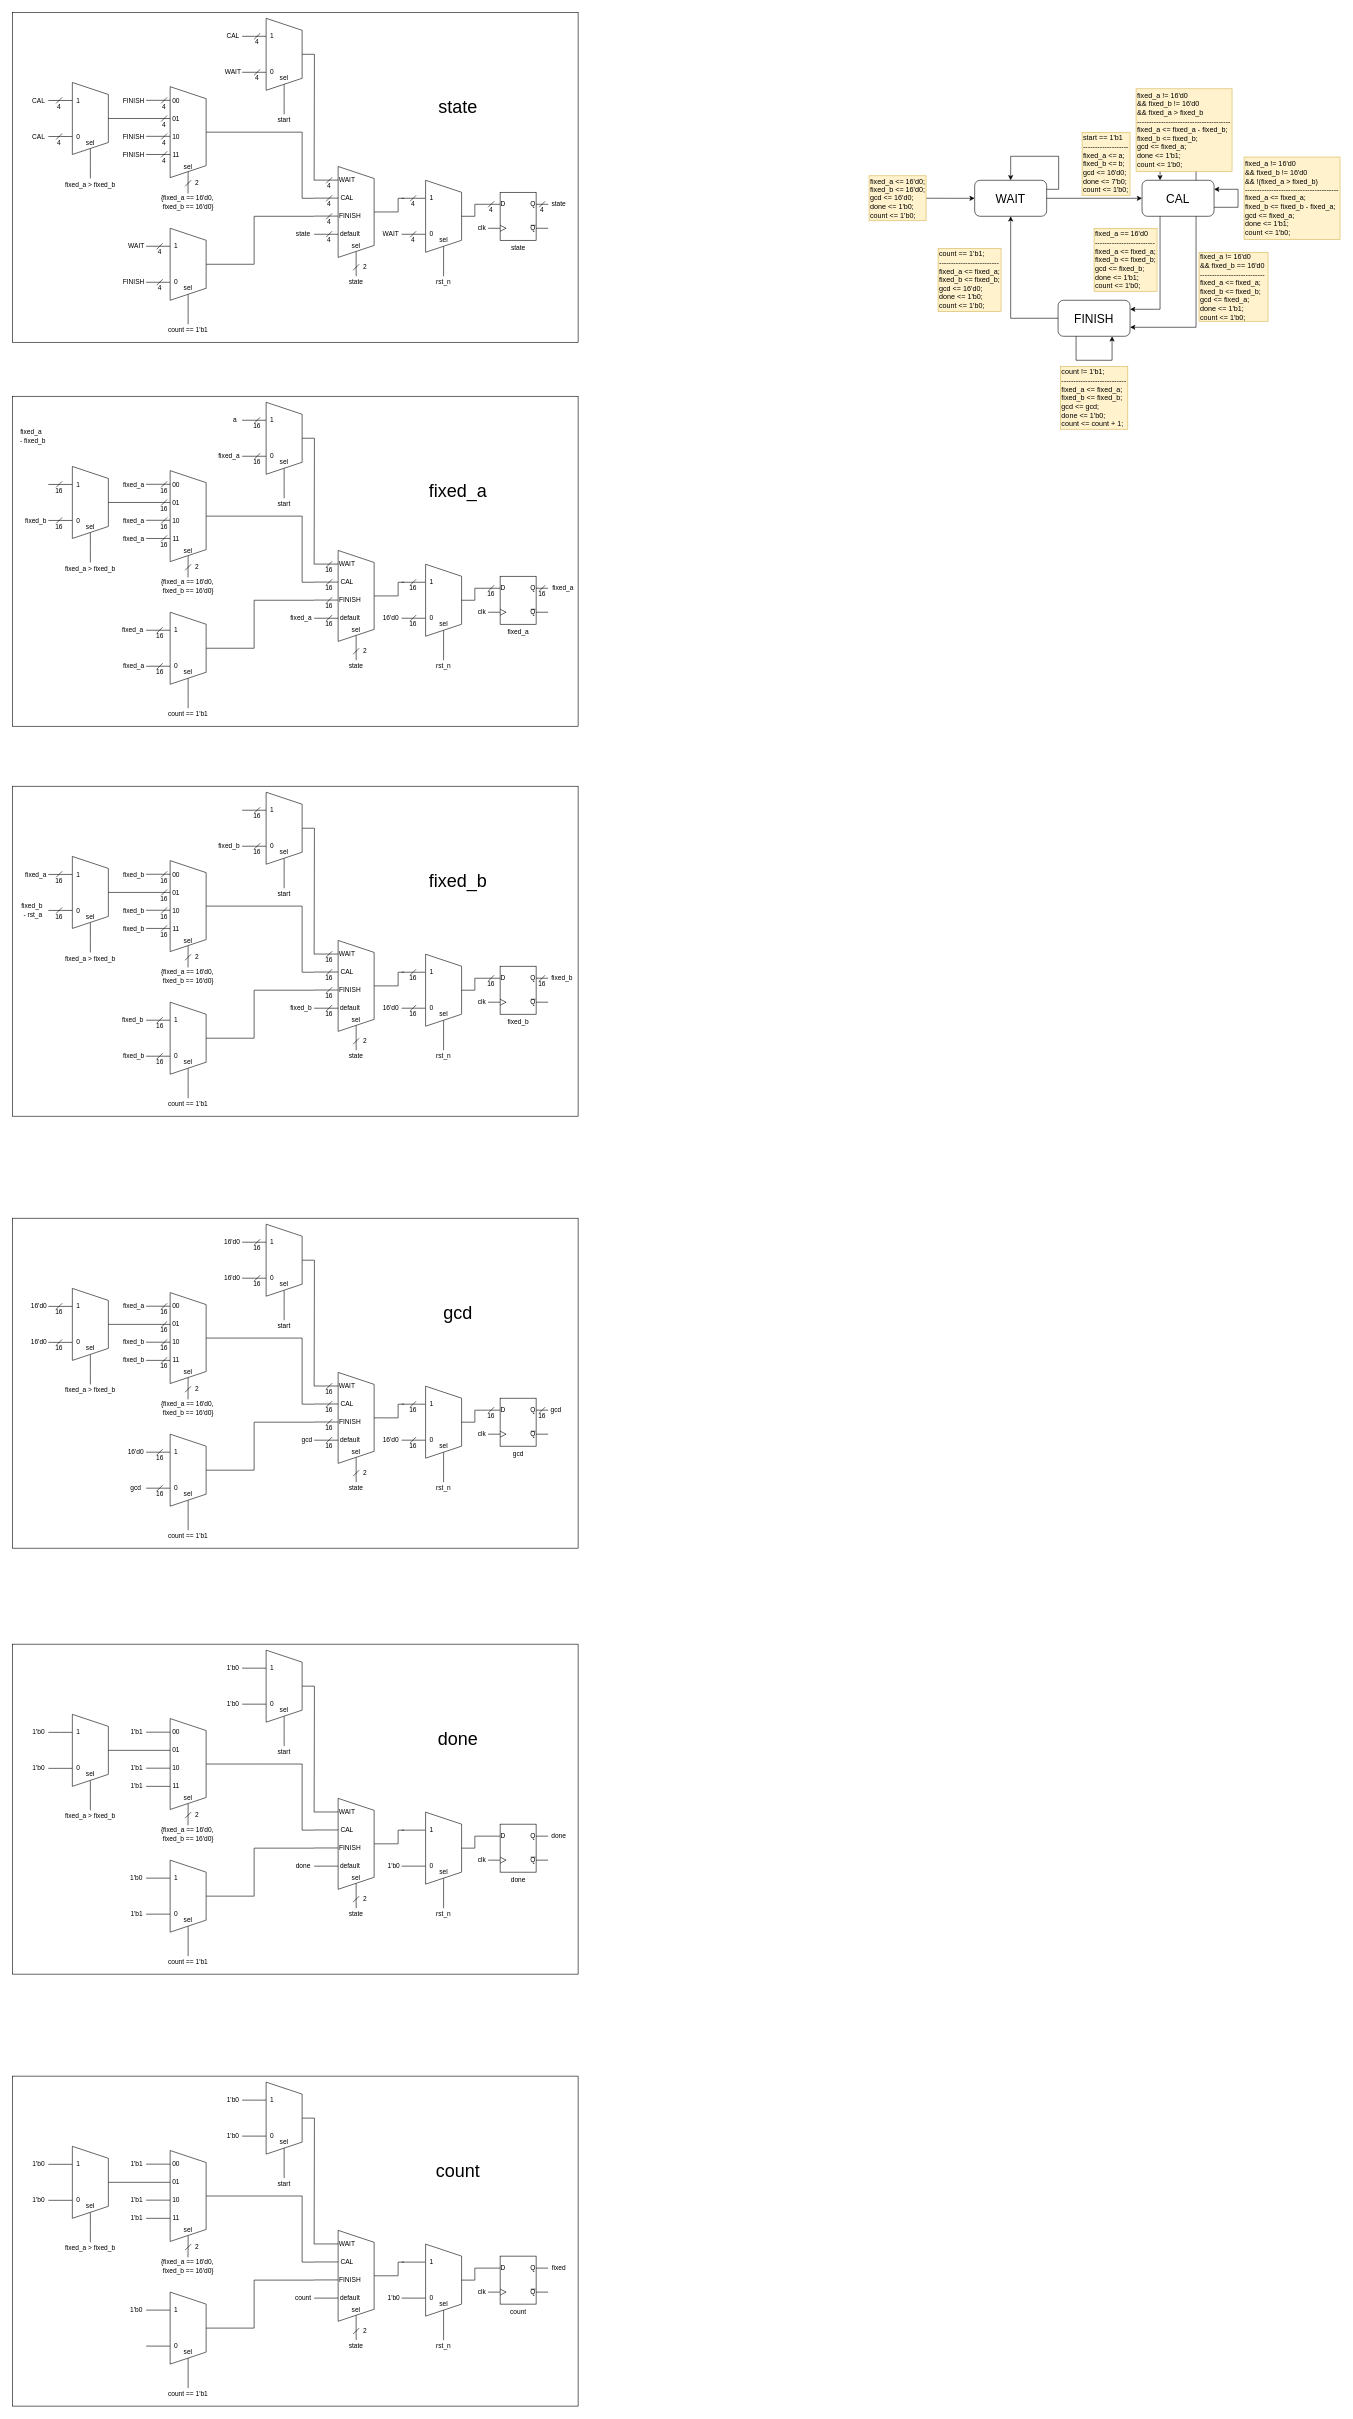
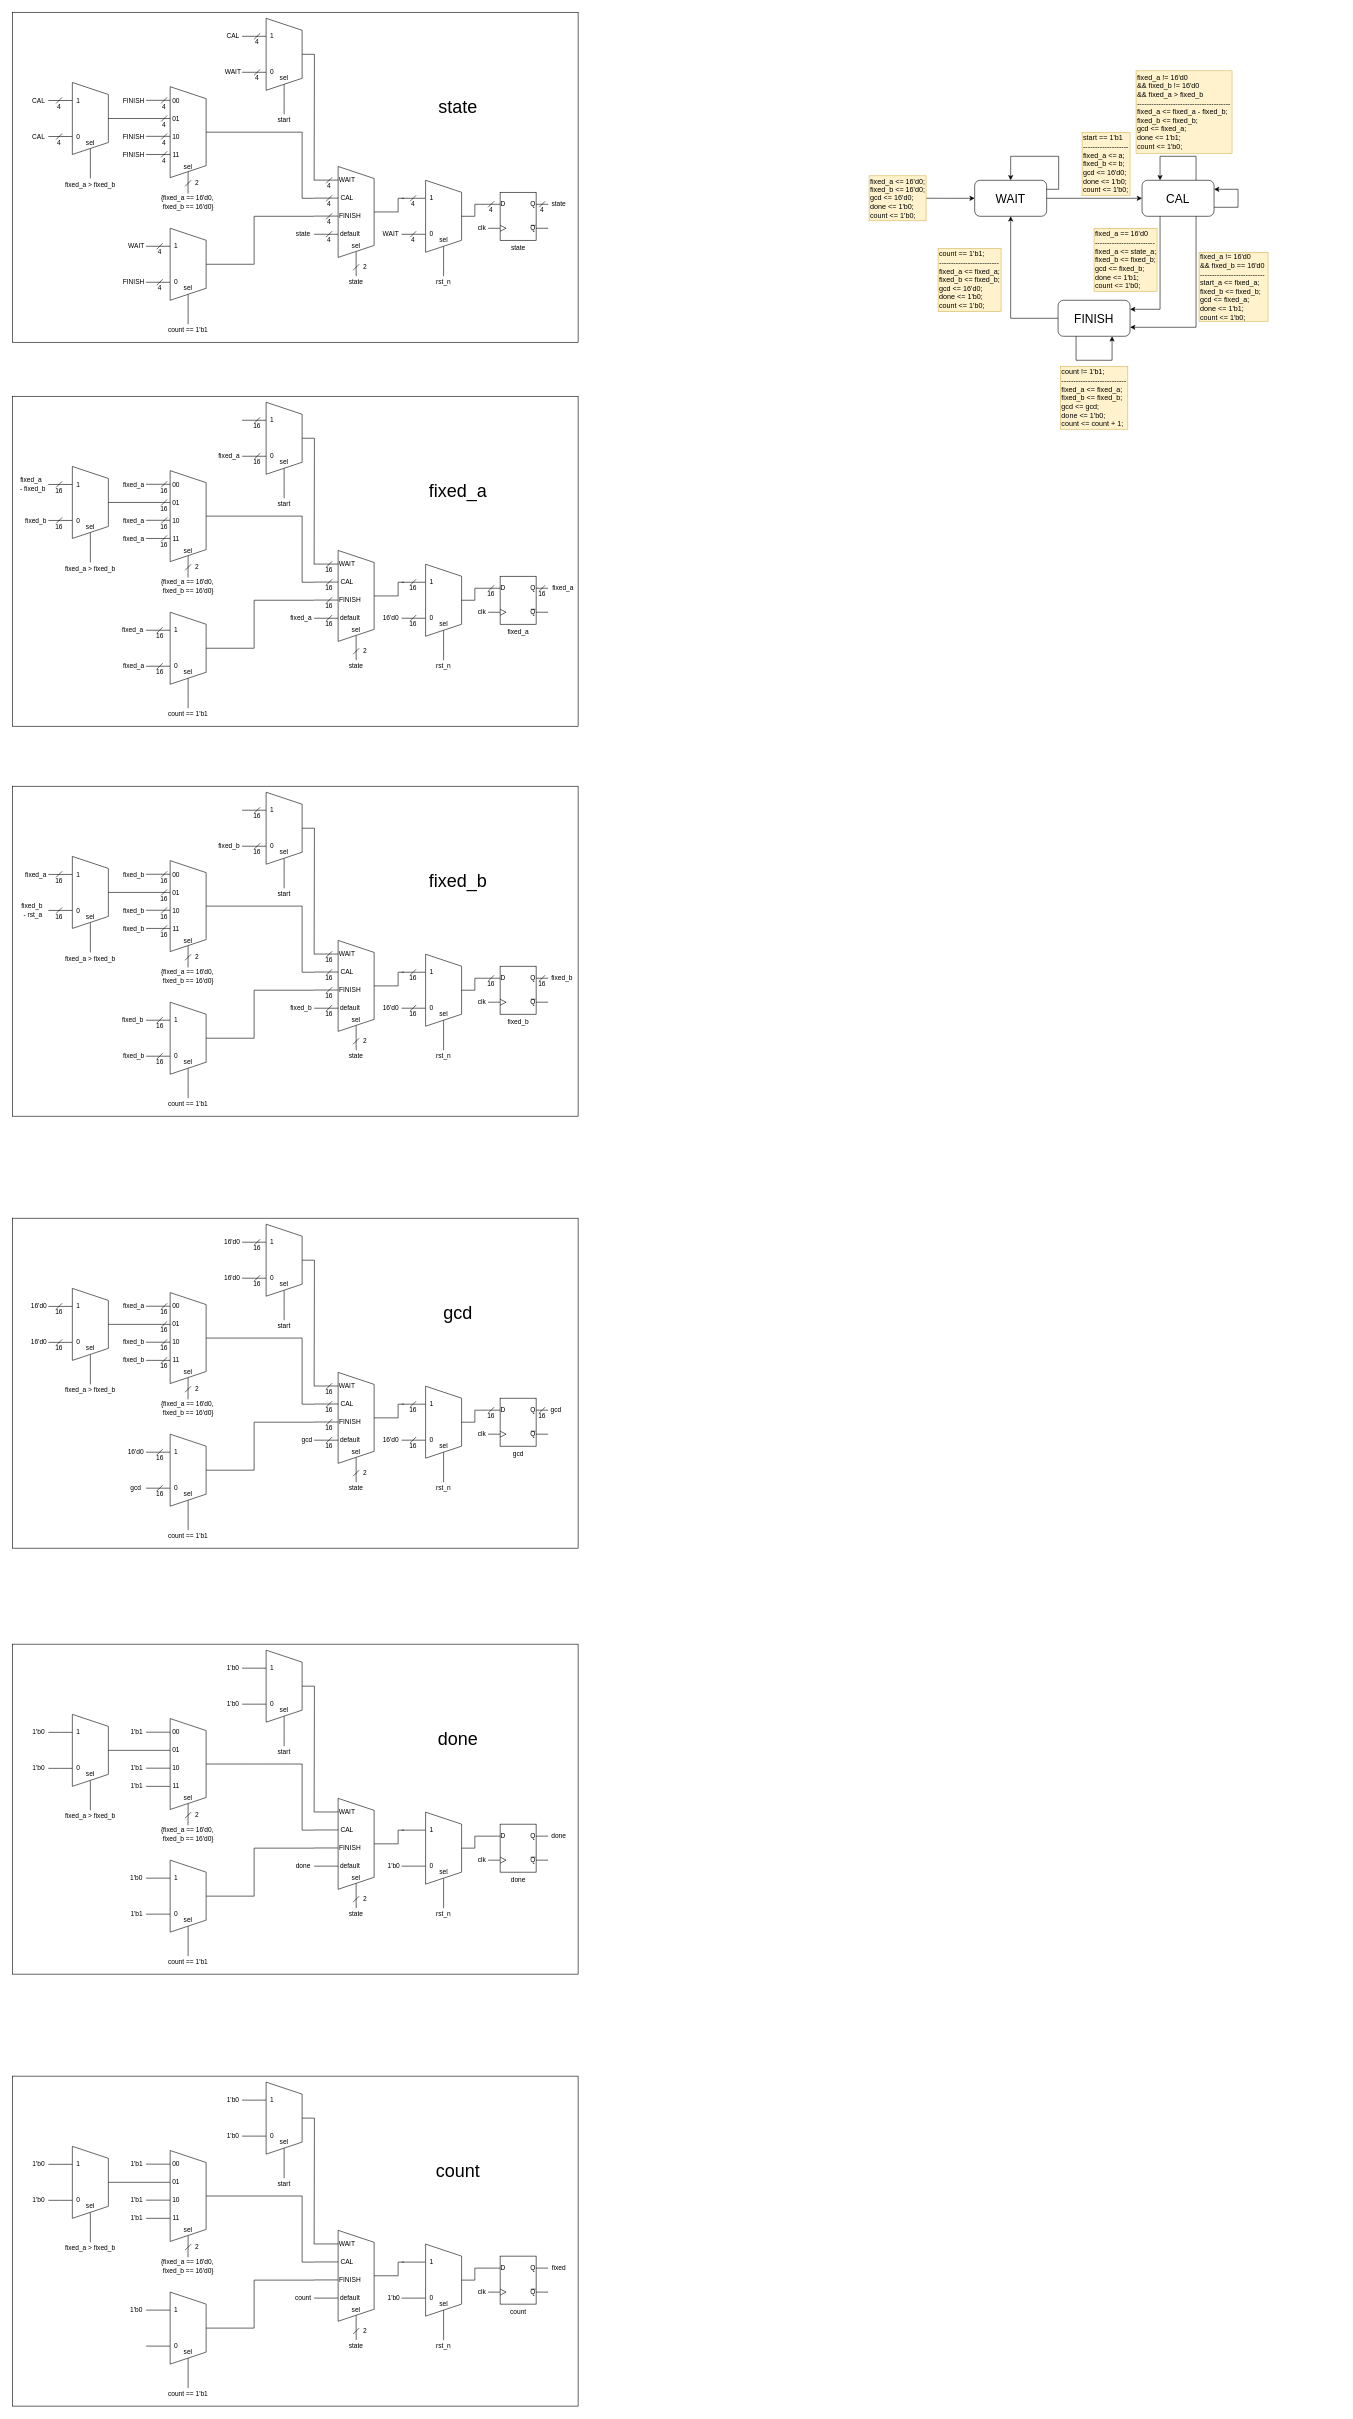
node "fixed_a != 16'd0 && fixed_b != 16'd0 && fixed_a > fixed_b --------------------------------------- fixed_a <= fixed_a - fixed_b; fixed_b <= fixed_b; gcd <= fixed_a; done <= 1'b1; count <= 1'b0;": moved (1184, 130) -> (1184, 112)
node "start == 1'b1 ------------------- fixed_a <= a; fixed_b <= b; gcd <= 16'd0; done <= 7'b0; count <= 1'b0;": label "start == 1'b1 ------------------- fixed_a <= a; fixed_b <= b; gcd <= 16'd0; done <= 7'b0; count <= 1'b0;" -> "start == 1'b1 ------------------- fixed_a <= a; fixed_b <= b; gcd <= 16'd0; done <= 1'b0; count <= 1'b0;"
node "fixed_a != 16'd0 && fixed_b != 16'd0 && !(fixed_a > fixed_b) --------------------------------------- fixed_a <= fixed_a; fixed_b <= fixed_b - fixed_a; gcd <= fixed_a; done <= 1'b1; count <= 1'b0;": removed
node "fixed_a == 16'd0 ------------------------- fixed_a <= fixed_a; fixed_b <= fixed_b; gcd <= fixed_b; done <= 1'b1; count <= 1'b0;": label "fixed_a == 16'd0 ------------------------- fixed_a <= fixed_a; fixed_b <= fixed_b; gcd <= fixed_b; done <= 1'b1; count <= 1'b0;" -> "fixed_a == 16'd0 ------------------------- fixed_a <= state_a; fixed_b <= fixed_b; gcd <= fixed_b; done <= 1'b1; count <= 1'b0;"
node "fixed_a != 16'd0 && fixed_b == 16'd0 --------------------------- fixed_a <= fixed_a; fixed_b <= fixed_b; gcd <= fixed_a; done <= 1'b1; count <= 1'b0;": label "fixed_a != 16'd0 && fixed_b == 16'd0 --------------------------- fixed_a <= fixed_a; fixed_b <= fixed_b; gcd <= fixed_a; done <= 1'b1; count <= 1'b0;" -> "fixed_a != 16'd0 && fixed_b == 16'd0 --------------------------- start_a <= fixed_a; fixed_b <= fixed_b; gcd <= fixed_a; done <= 1'b1; count <= 1'b0;"
node "a": removed
node "fixed_a - fixed_b": moved (33, 437) -> (33, 485)
